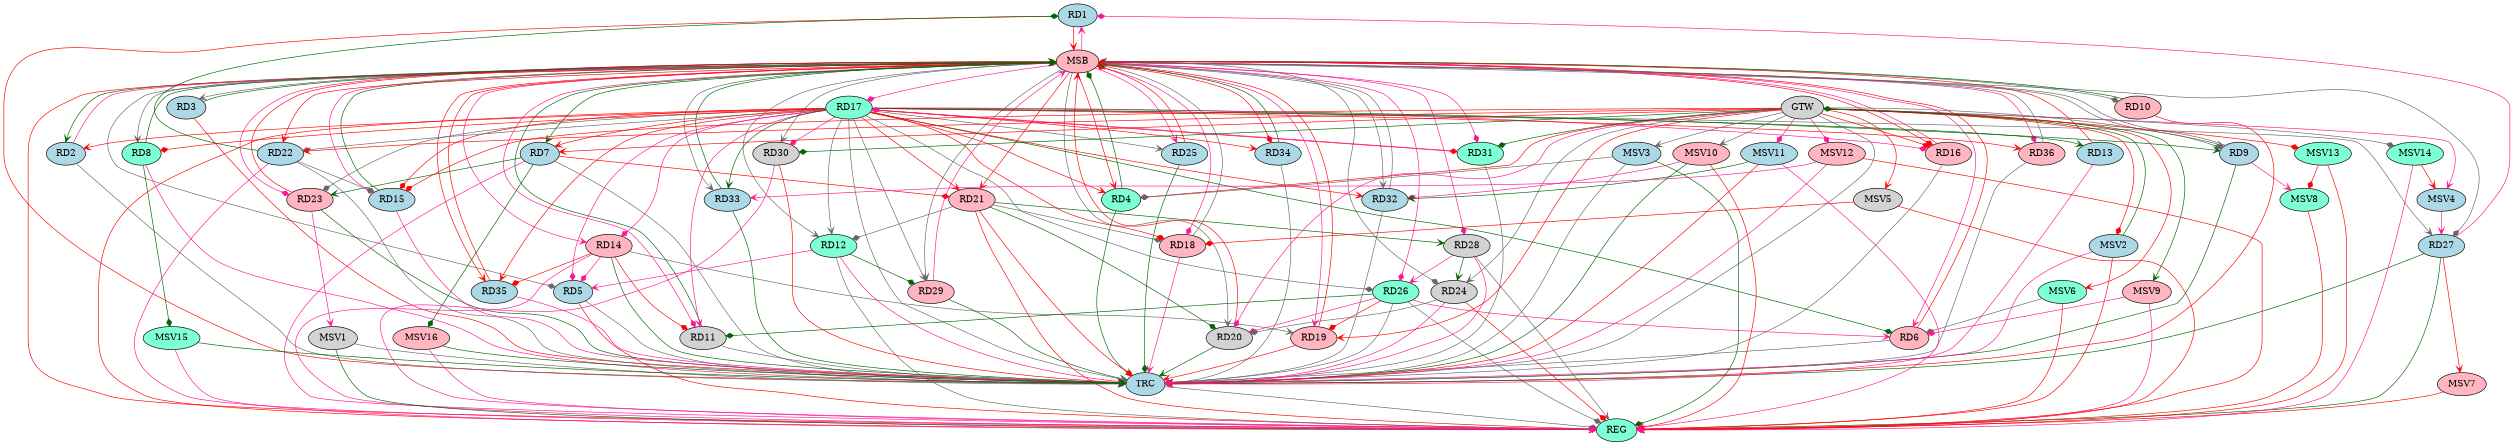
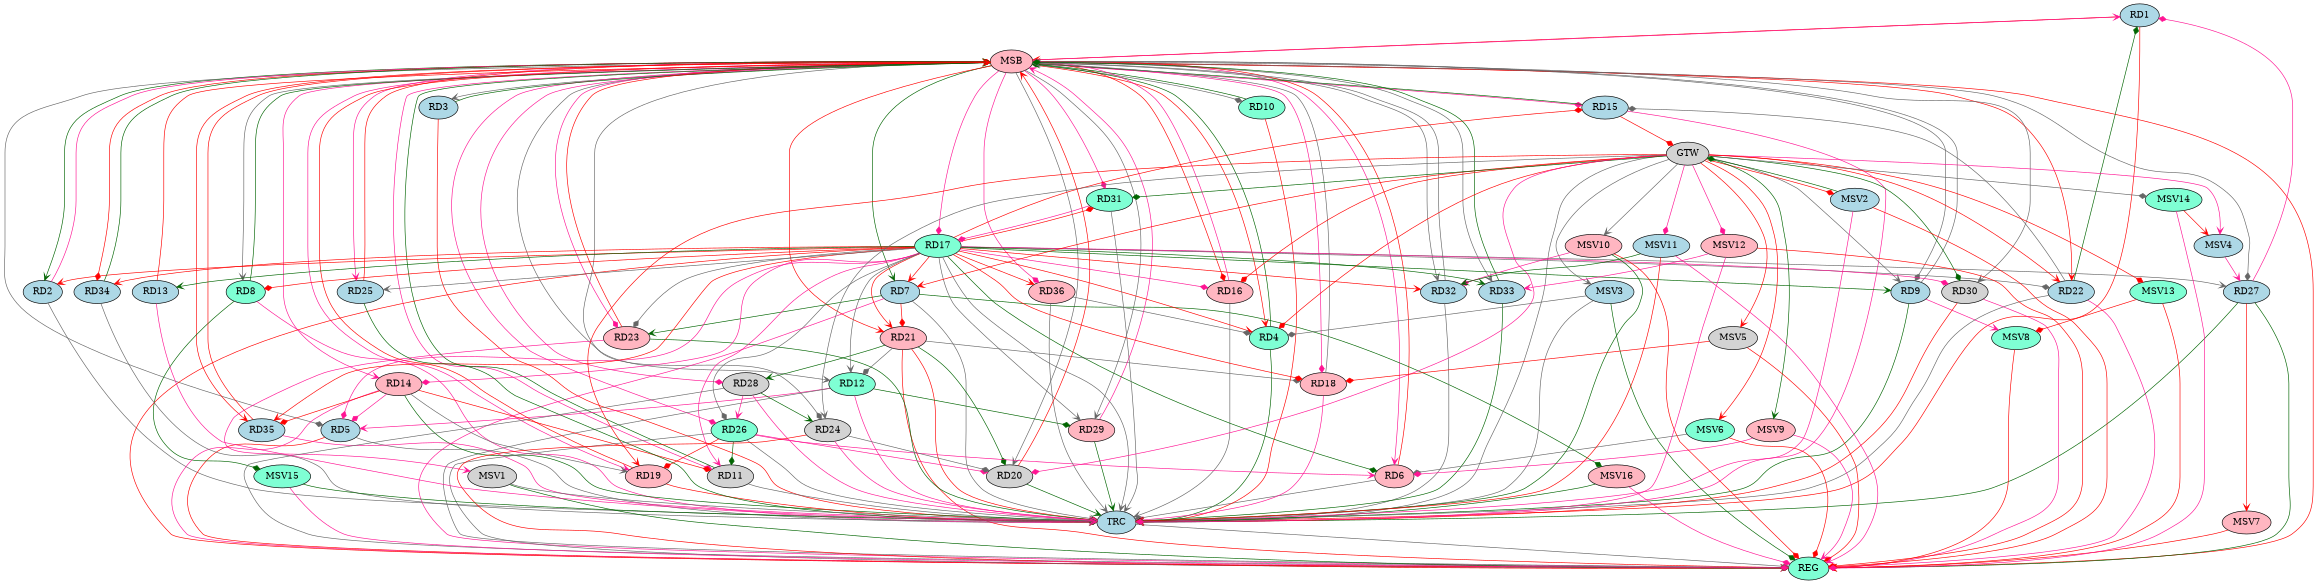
edge "RD36" -> "MSB": now "RD36" -> "RD4"
node "RD10": fillcolor lightpink -> aquamarine
edge "GTW" -> "RD15": reversed
